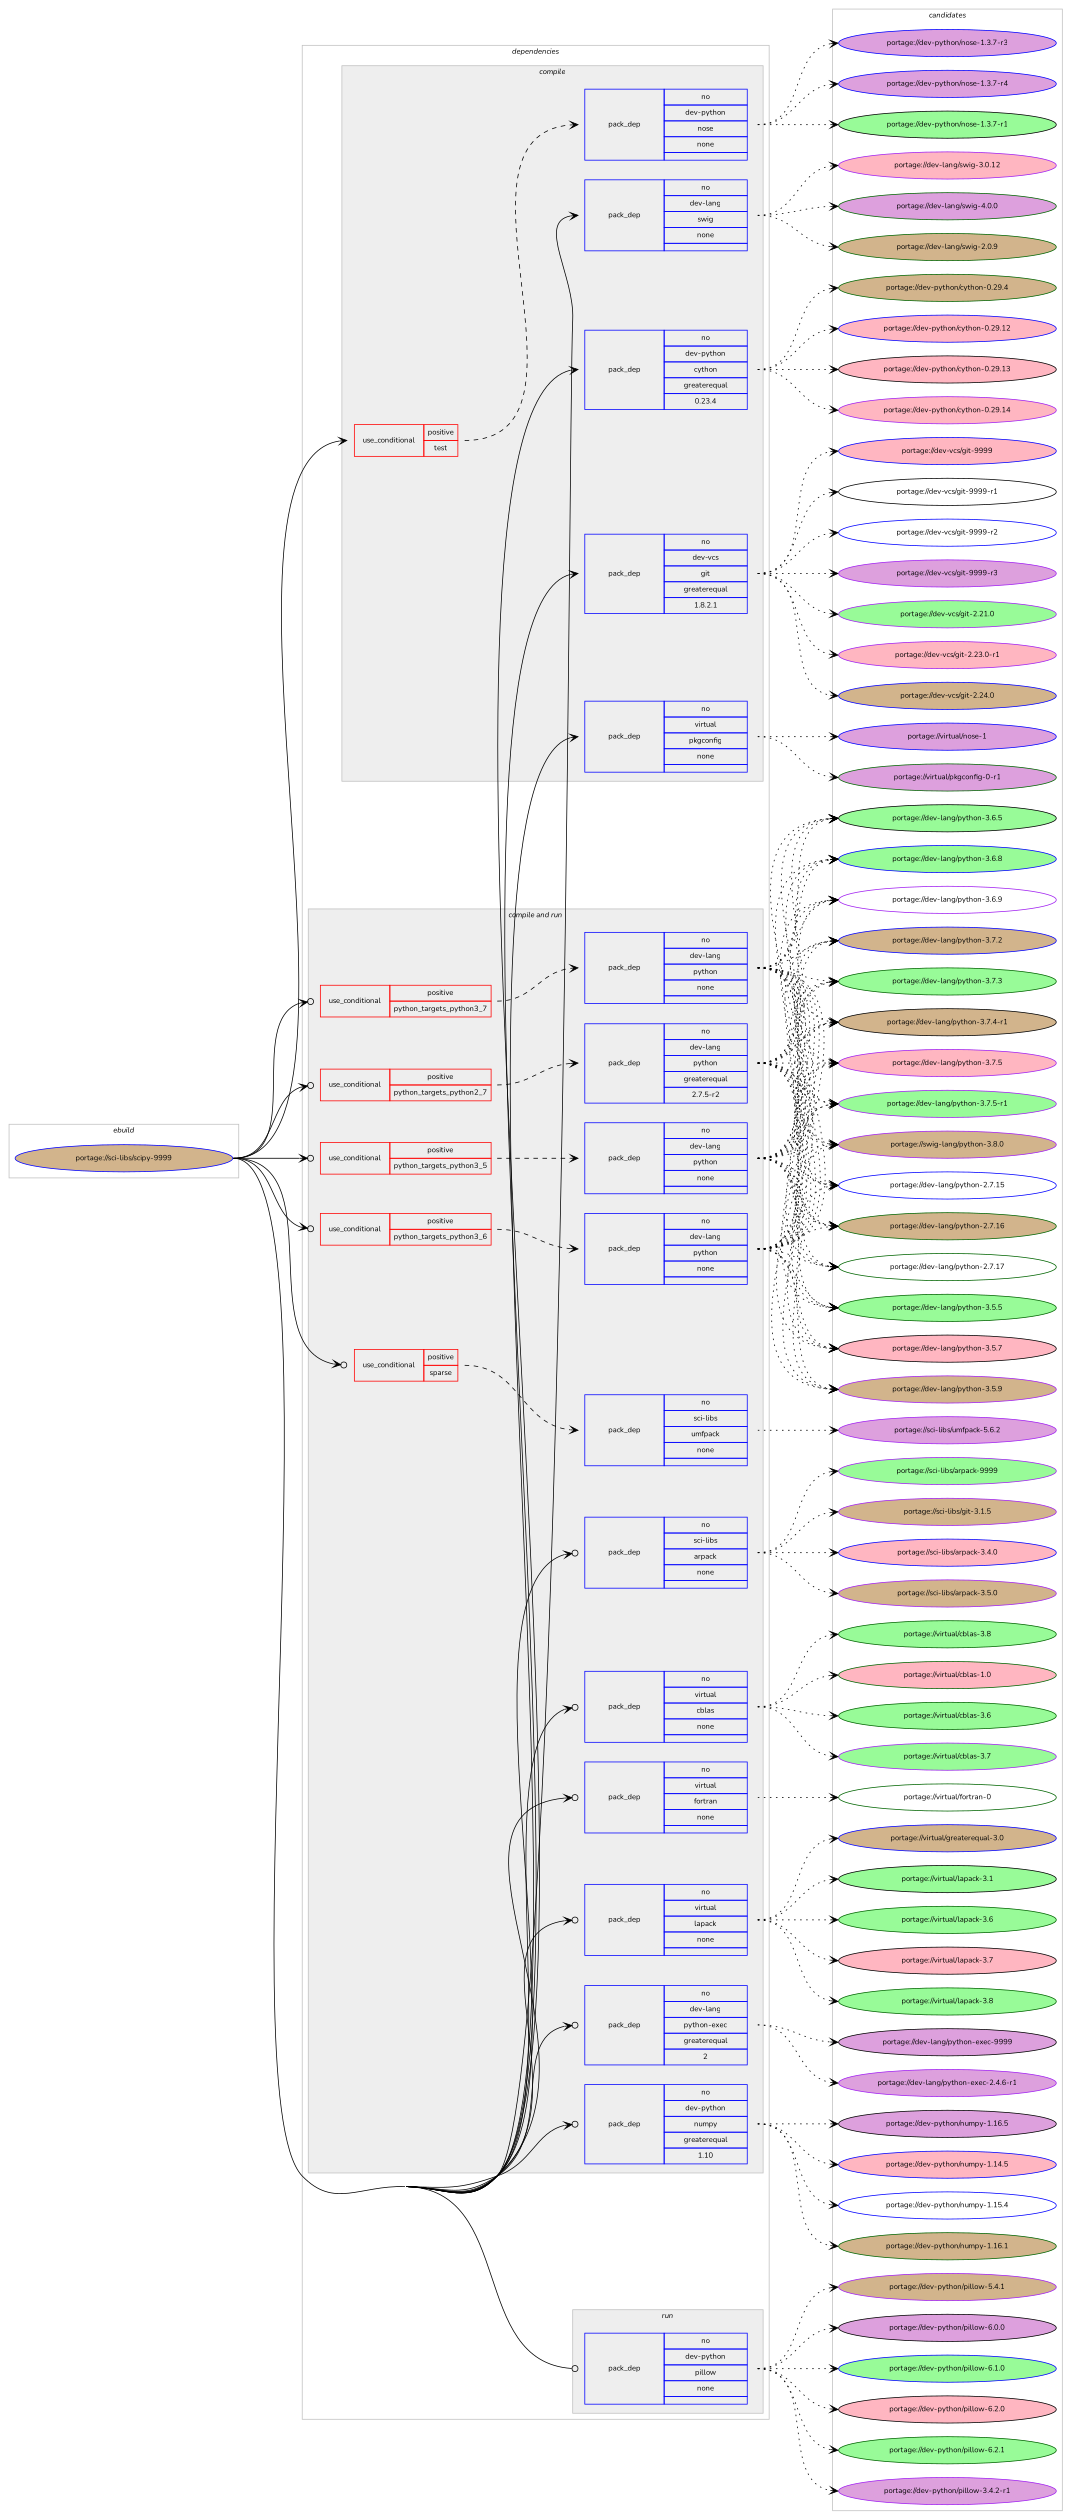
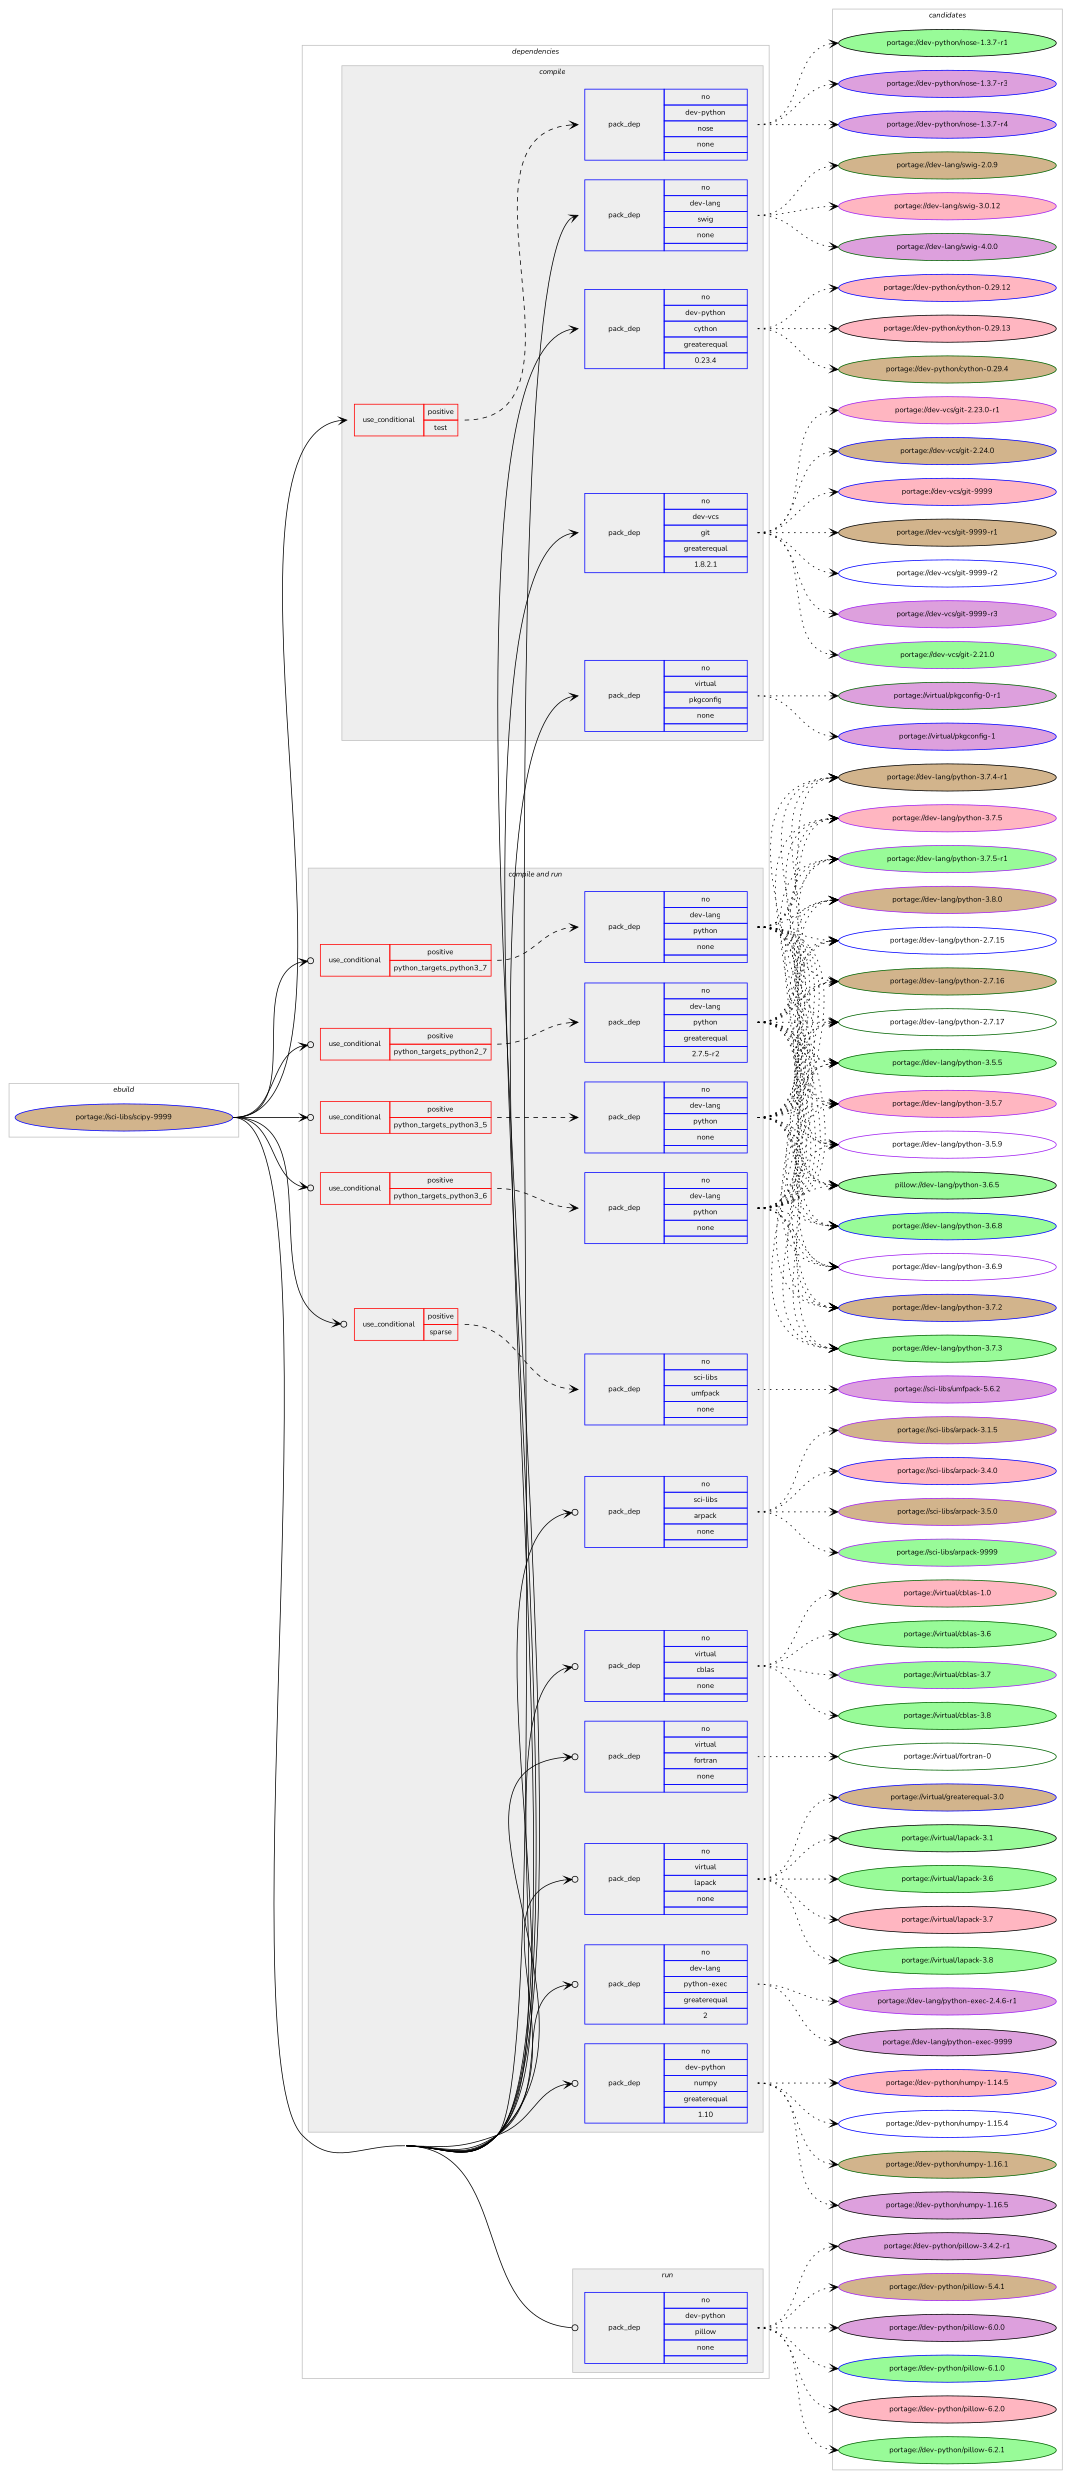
node "portage://dev-python/cython-0.29.14": removed
node "portage://dev-vcs/git-9999-r1": fillcolor white -> tan
node "portage://virtual/nose-1": label "portage://virtual/nose-1" -> "portage://virtual/pkgconfig-1"
node "portage://dev-lang/python-3.6.5": label "portage://dev-lang/python-3.6.5" -> "pillow://dev-lang/python-3.6.5"
node "portage://swig-lang/python-3.8.0": label "portage://swig-lang/python-3.8.0" -> "portage://dev-lang/python-3.8.0"
node "portage://dev-lang/python-3.5.7": color black -> purple
node "portage://dev-lang/python-3.5.9": fillcolor tan -> white
node "portage://sci-libs/git-3.1.5": label "portage://sci-libs/git-3.1.5" -> "portage://sci-libs/arpack-3.1.5"
node "portage://dev-python/pillow-3.4.2-r1": color purple -> black
